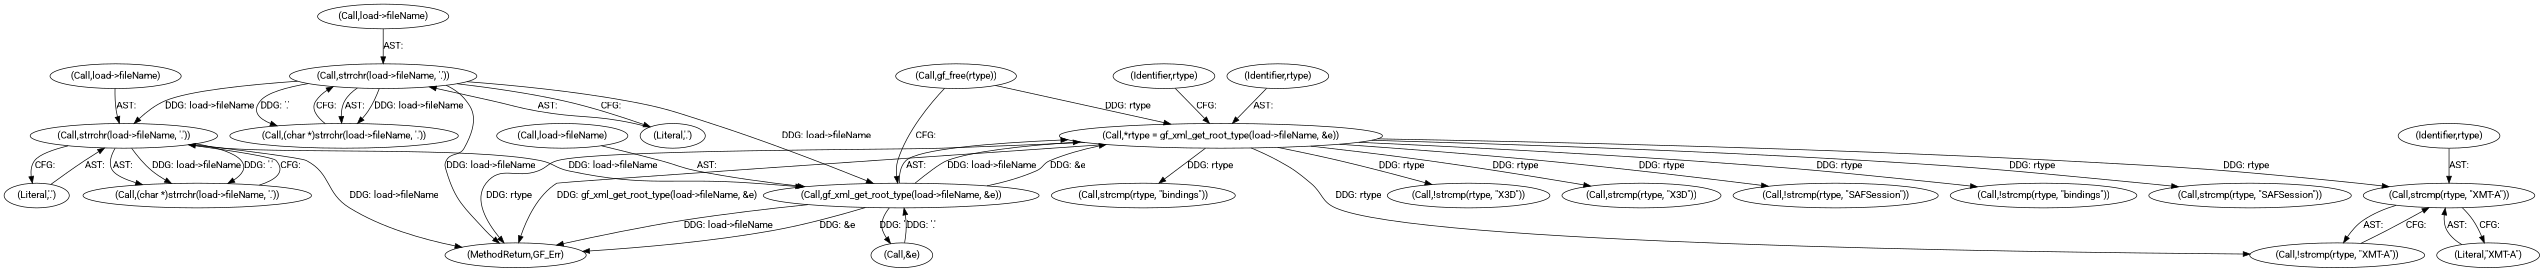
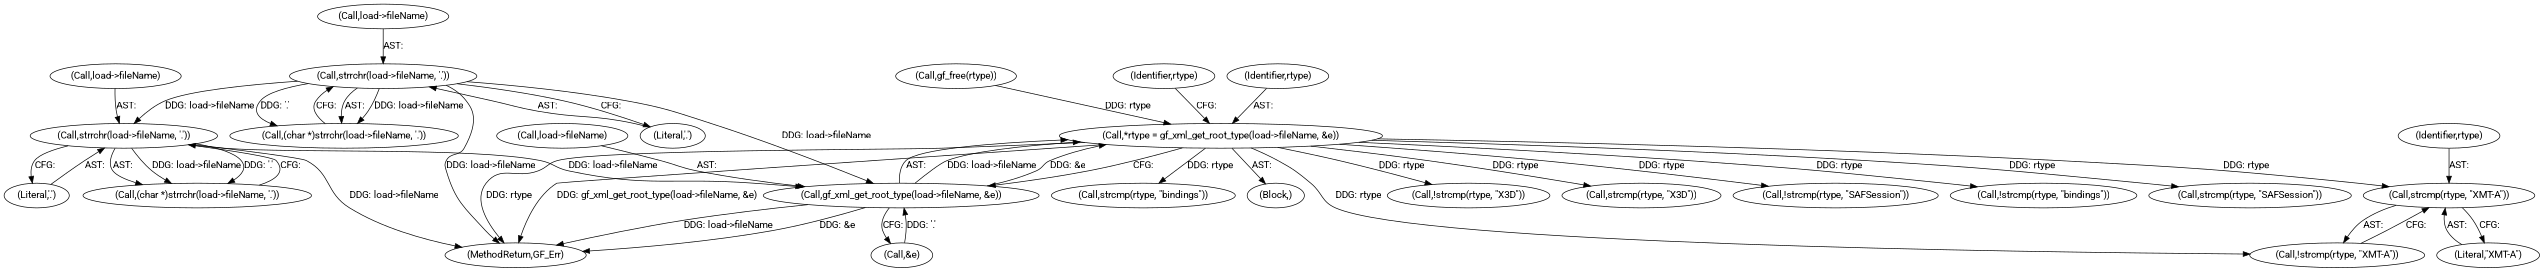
edge "(Call,gf_free(rtype))" -> "(Call,gf_xml_get_root_type(load->fileName, &e))": now "(Call,*rtype = gf_xml_get_root_type(load->fileName, &e))" -> "(Call,gf_xml_get_root_type(load->fileName, &e))"
node "(Block,)": added
edge "(Call,gf_xml_get_root_type(load->fileName, &e))" -> "(Call,&e)": label "DDG: '.'" -> "CFG: "
